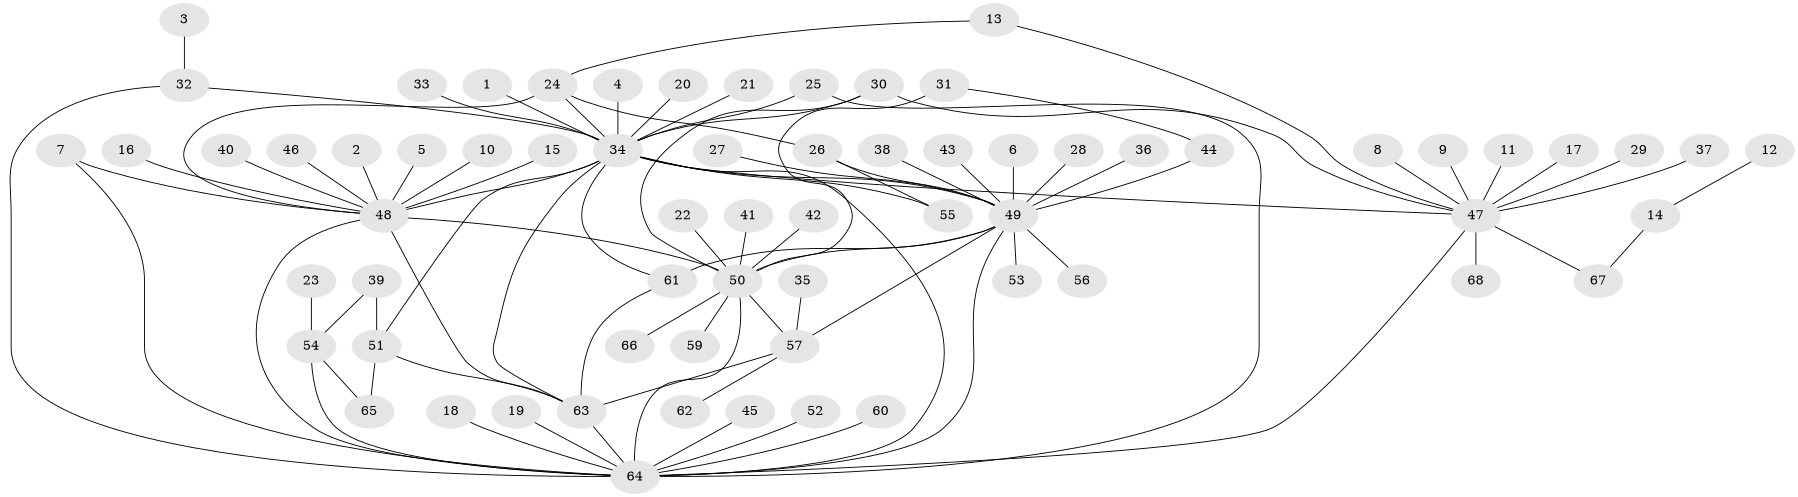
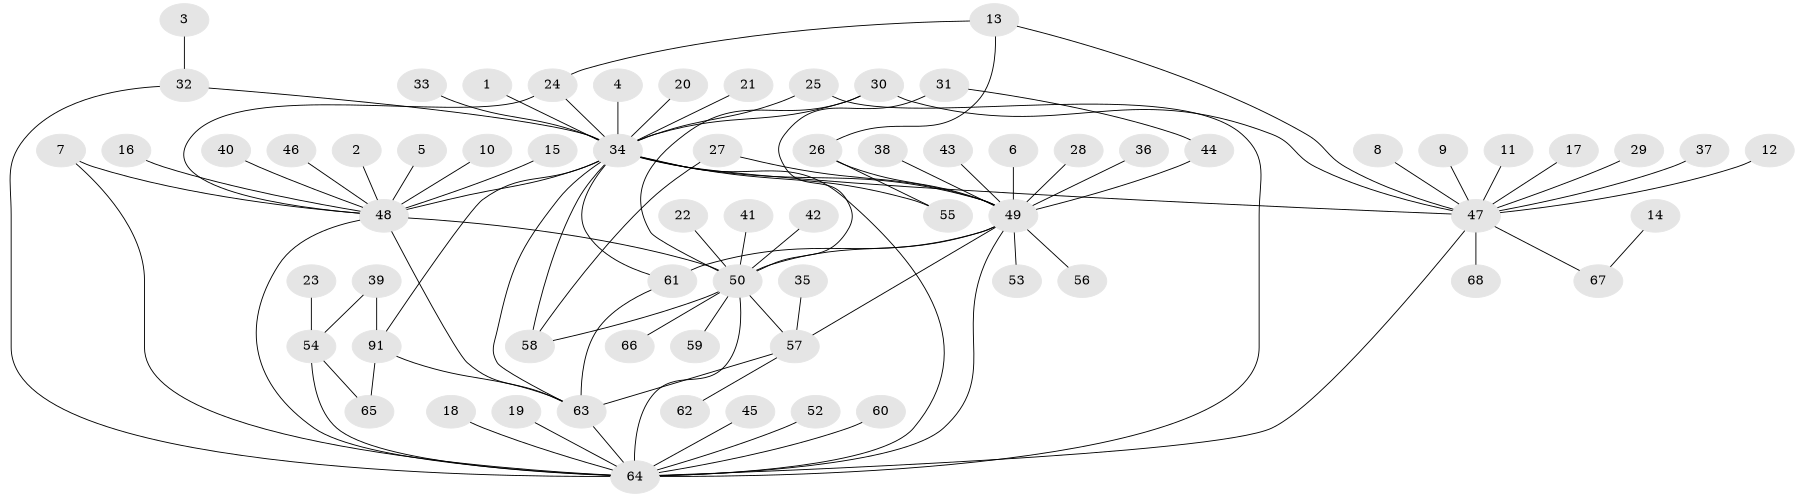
edge "24" -- "26": now "13" -- "26"
edge "12" -- "14": now "12" -- "47"
node "51": label "51" -> "91"
node "58": added
